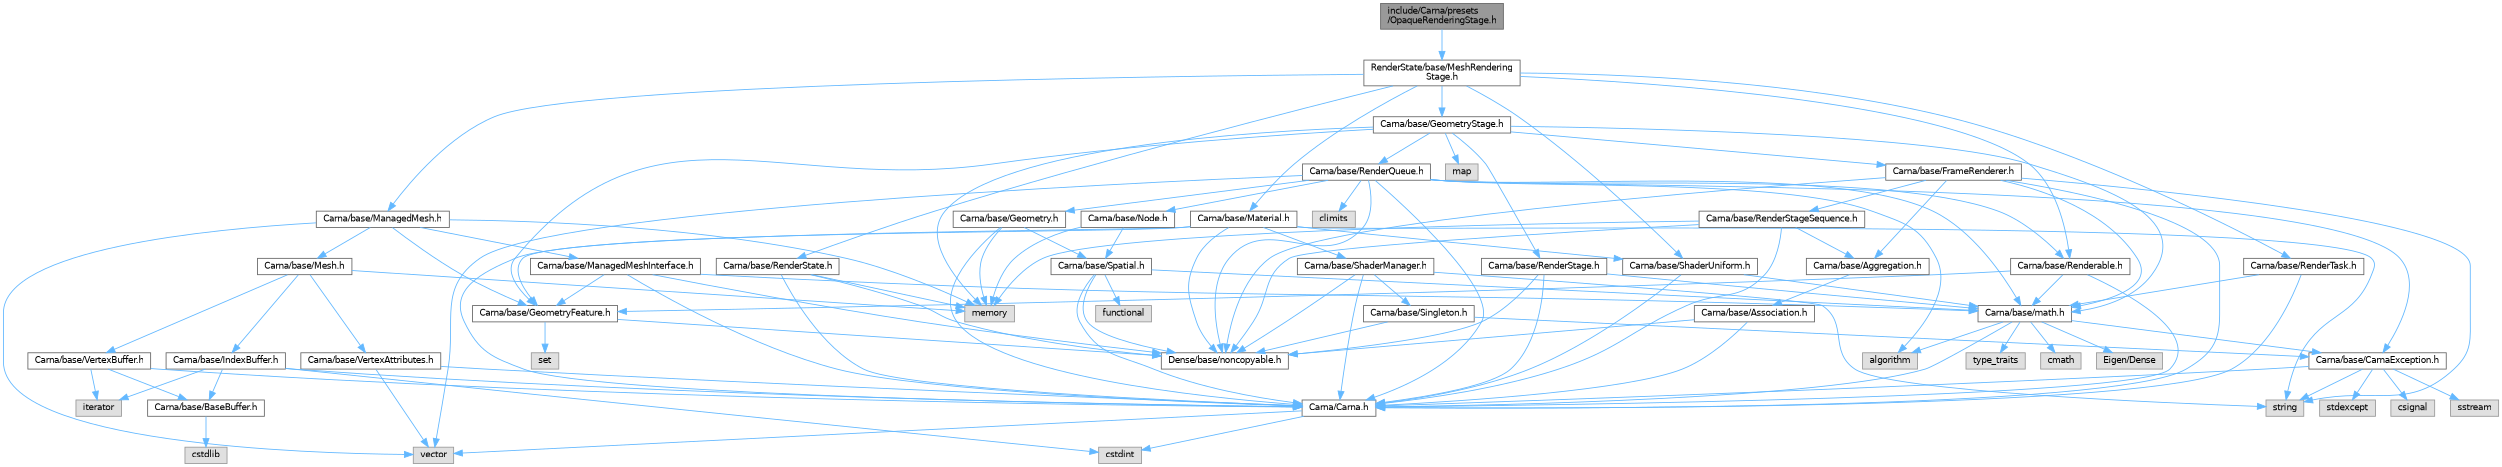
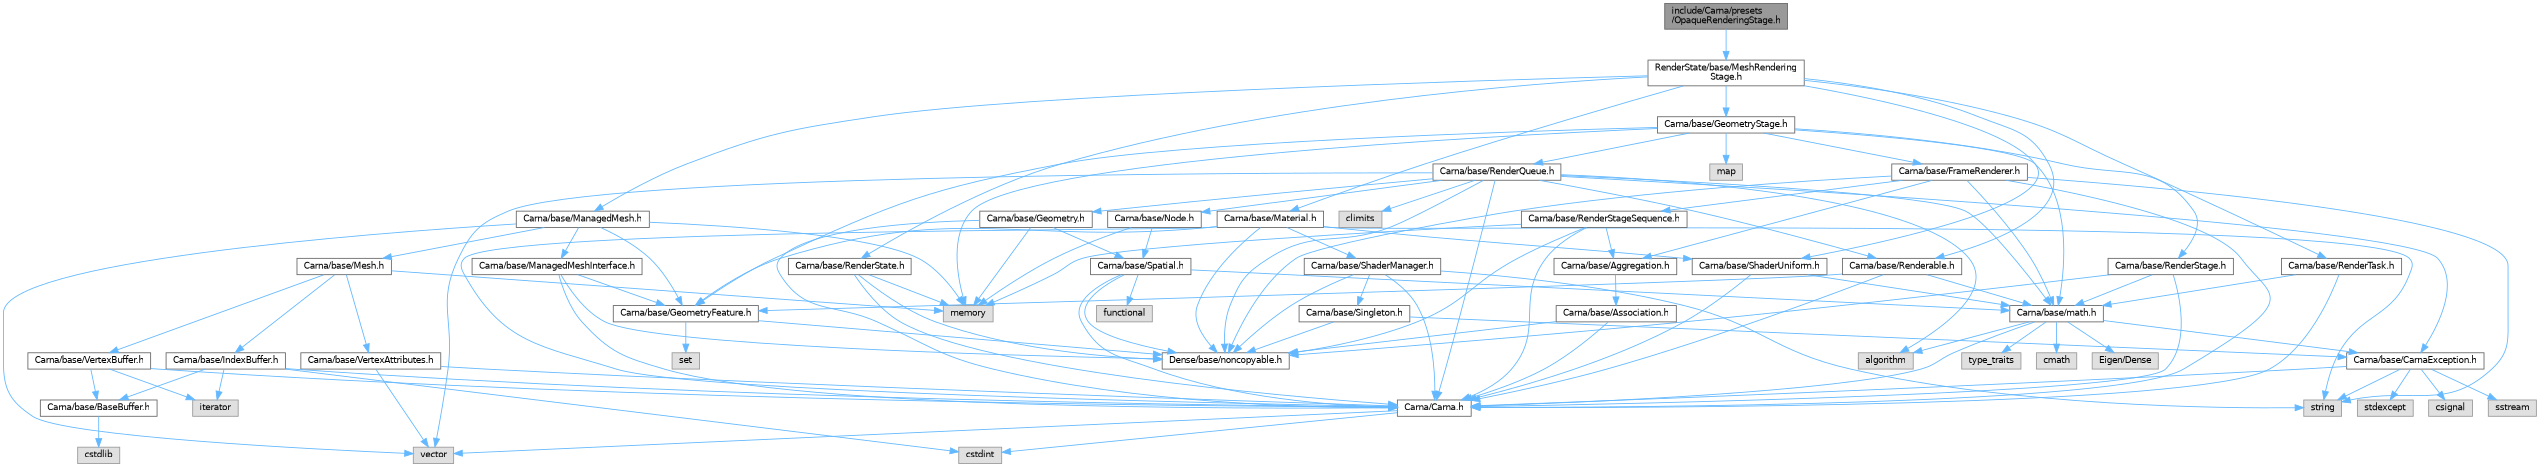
edge "Carna/base/ManagedMeshInterface.h" -> "Carna/base/math.h": removed
